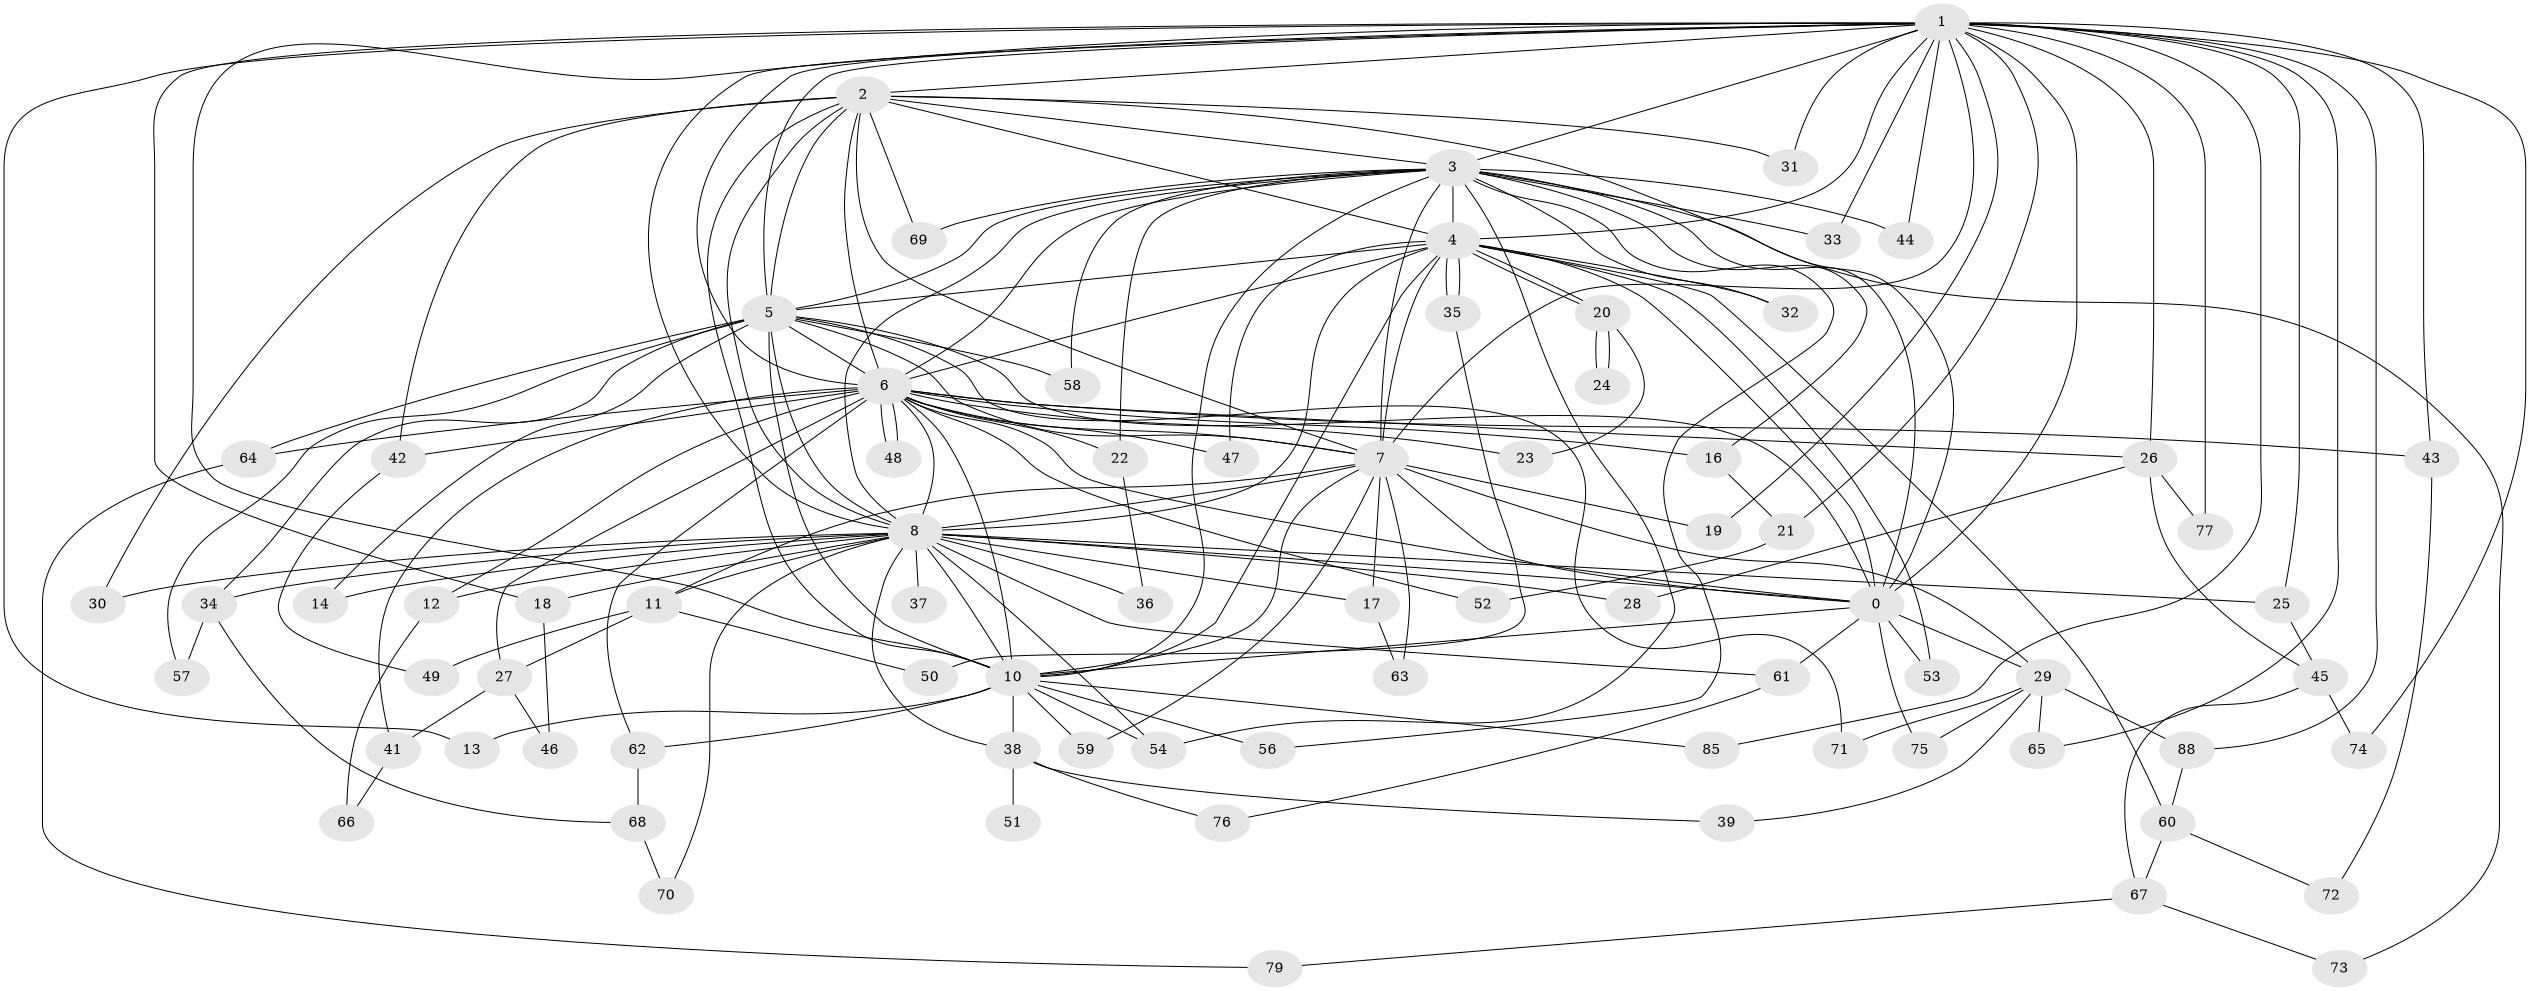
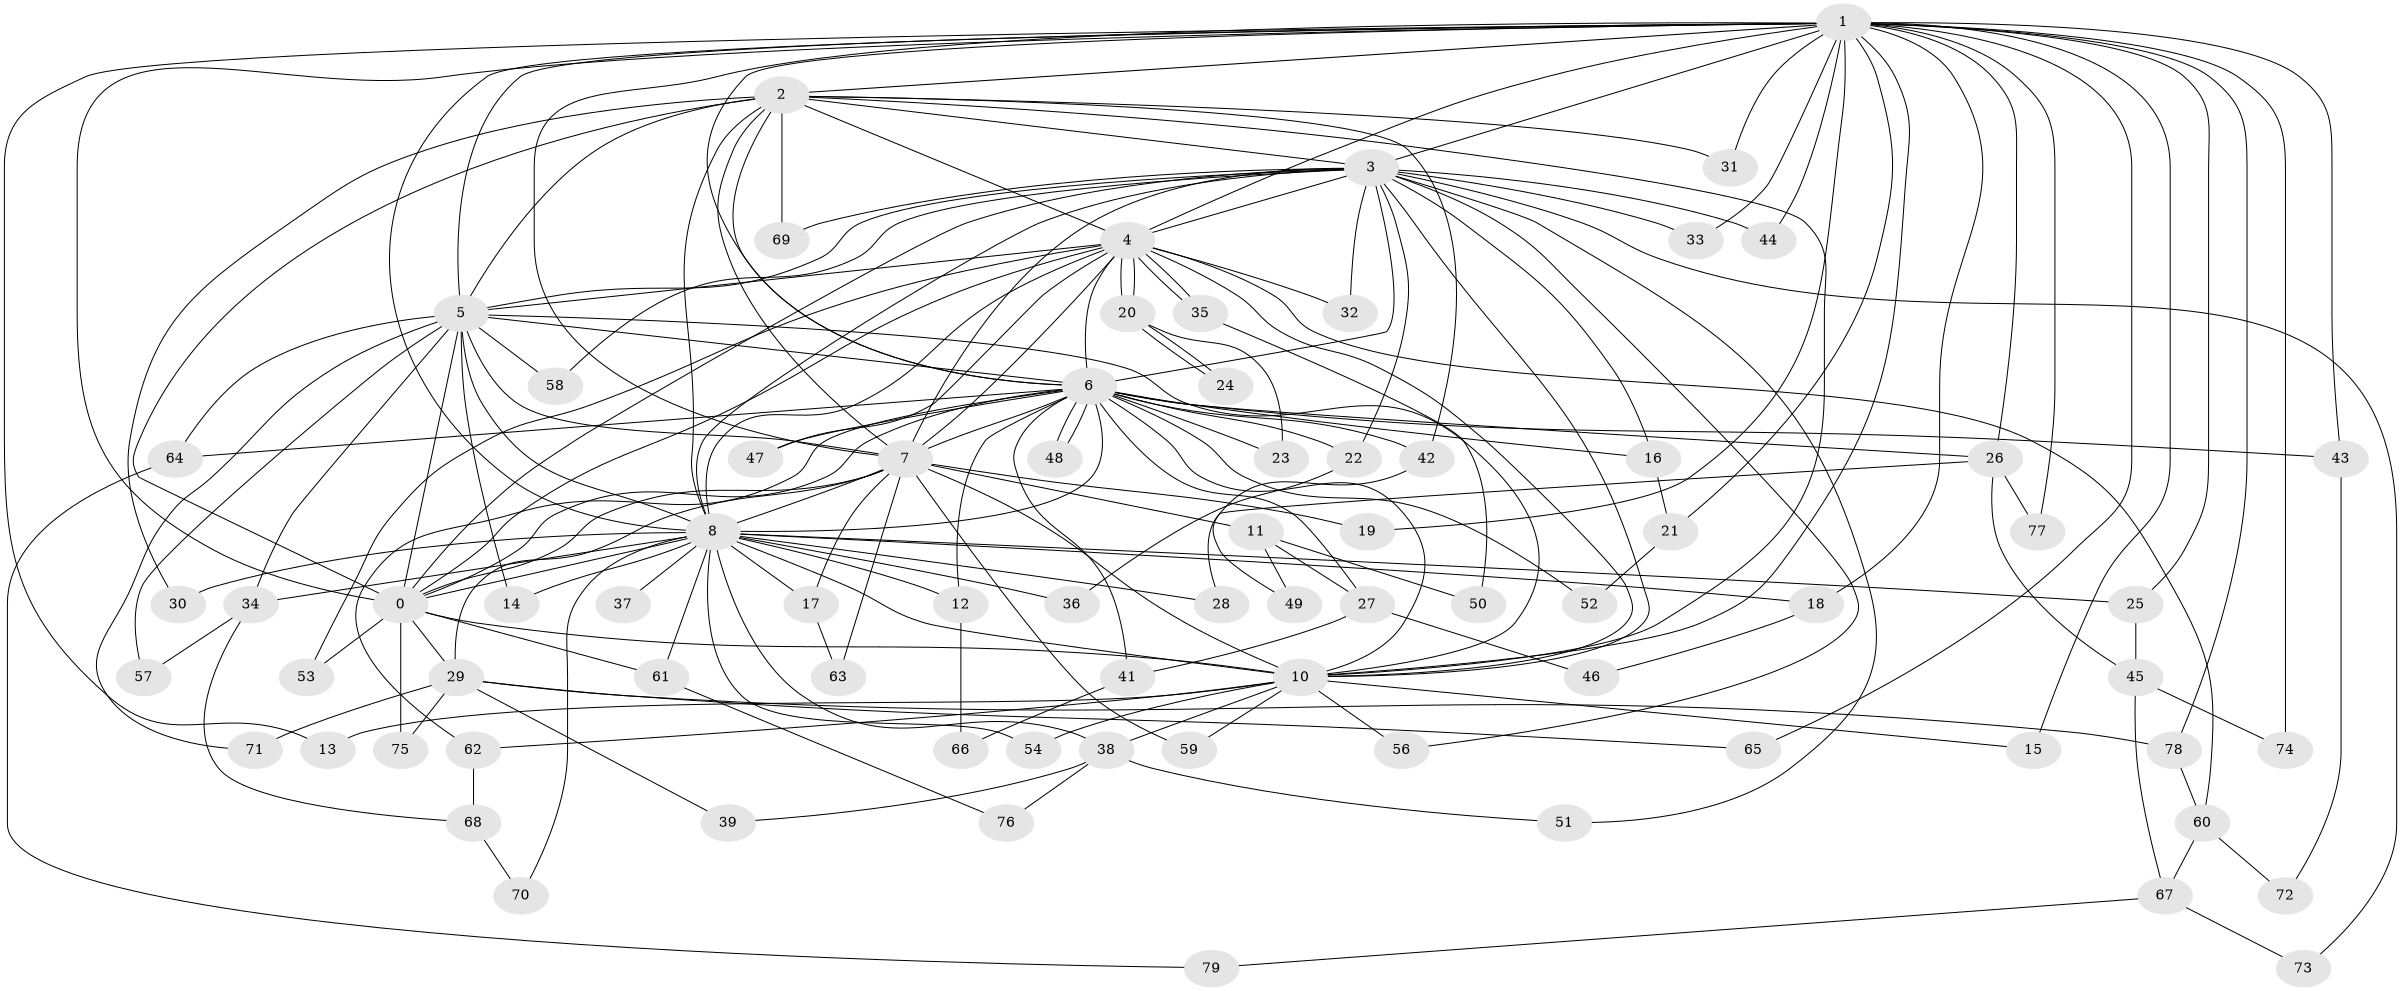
edge "8" -- "11": removed
edge "3" -- "54": now "3" -- "51"
node "85": label "85" -> "15"
node "88": label "88" -> "78"
